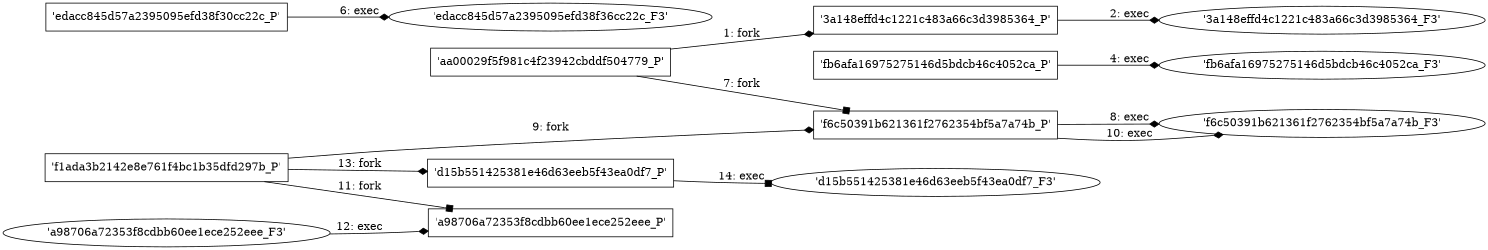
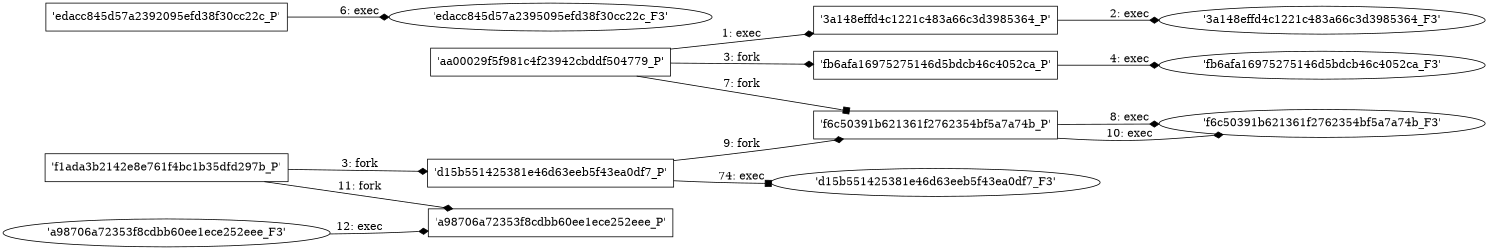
node "'edacc845d57a2395095efd38f30cc22c_P'": label "'edacc845d57a2395095efd38f30cc22c_P'" -> "'edacc845d57a2392095efd38f30cc22c_P'"
node "'edacc845d57a2395095efd38f36cc22c_F3'": label "'edacc845d57a2395095efd38f36cc22c_F3'" -> "'edacc845d57a2395095efd38f30cc22c_F3'"
edge "'aa00029f5f981c4f23942cbddf504779_P'" -> "'3a148effd4c1221c483a66c3d3985364_P'": label "1: fork" -> "1: exec"
edge "'aa00029f5f981c4f23942cbddf504779_P'" -> "'fb6afa16975275146d5bdcb46c4052ca_P'": added, label "3: fork"
edge "'f1ada3b2142e8e761f4bc1b35dfd297b_P'" -> "'f6c50391b621361f2762354bf5a7a74b_P'": now "'d15b551425381e46d63eeb5f43ea0df7_P'" -> "'f6c50391b621361f2762354bf5a7a74b_P'"
edge "'f1ada3b2142e8e761f4bc1b35dfd297b_P'" -> "'d15b551425381e46d63eeb5f43ea0df7_P'": label "13: fork" -> "3: fork"
edge "'d15b551425381e46d63eeb5f43ea0df7_P'" -> "'d15b551425381e46d63eeb5f43ea0df7_F3'": label "14: exec" -> "74: exec"
edge "'f1ada3b2142e8e761f4bc1b35dfd297b_P'" -> "'a98706a72353f8cdbb60ee1ece252eee_P'": arrowhead box -> diamond
